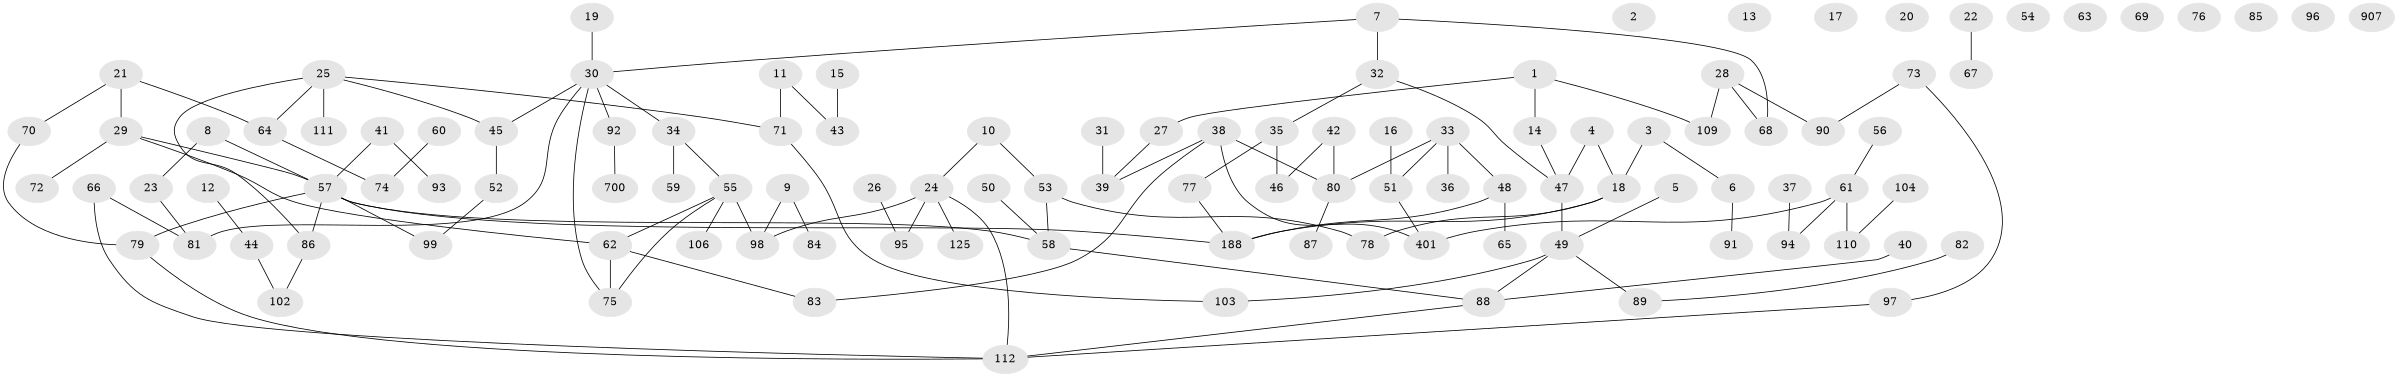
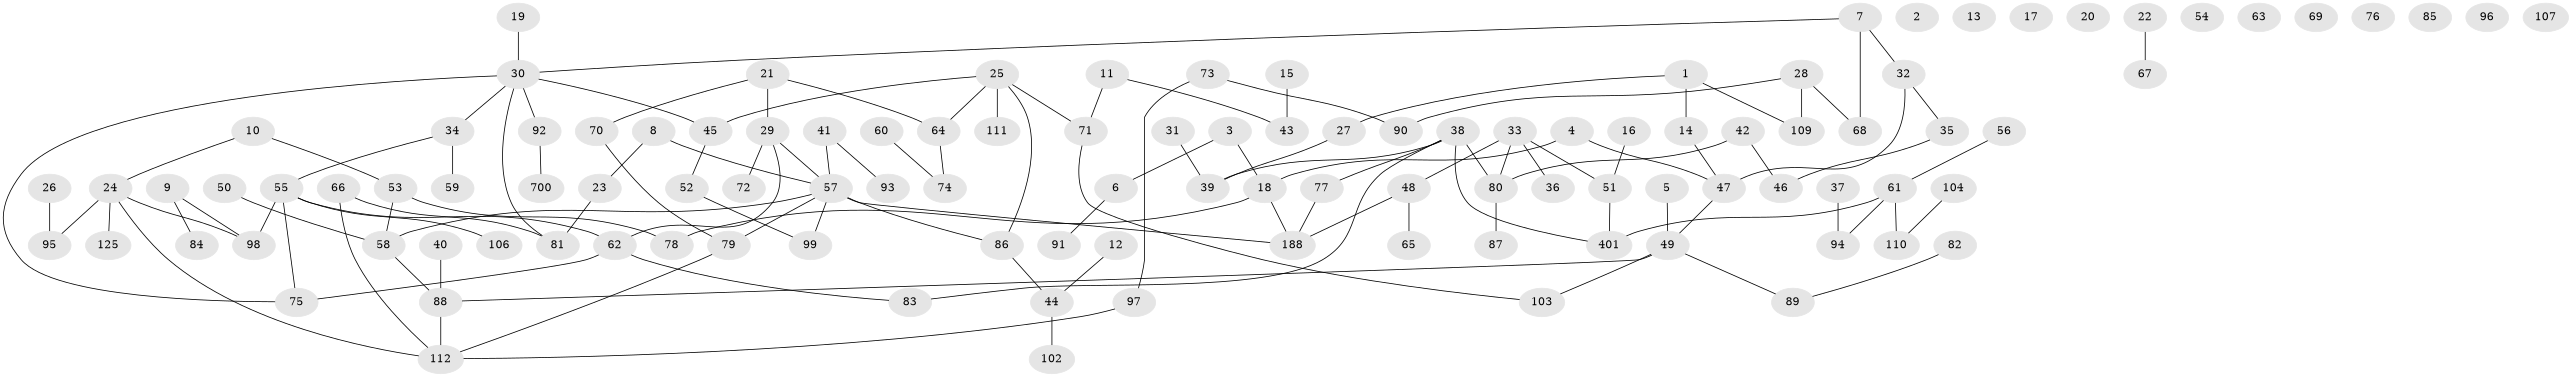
node "907": label "907" -> "107"
edge "35" -- "77": now "38" -- "77"
edge "86" -- "102": now "86" -- "44"
